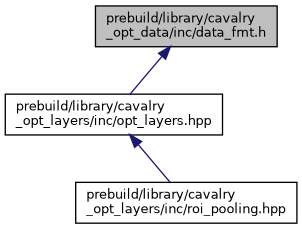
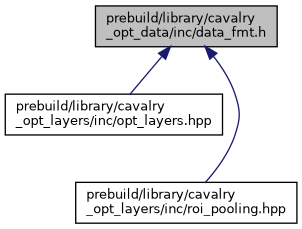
edge "prebuild/library/cavalry _opt_layers/inc/roi_pooling.hpp" -> "prebuild/library/cavalry _opt_layers/inc/opt_layers.hpp": now "prebuild/library/cavalry _opt_layers/inc/roi_pooling.hpp" -> "prebuild/library/cavalry _opt_data/inc/data_fmt.h"
